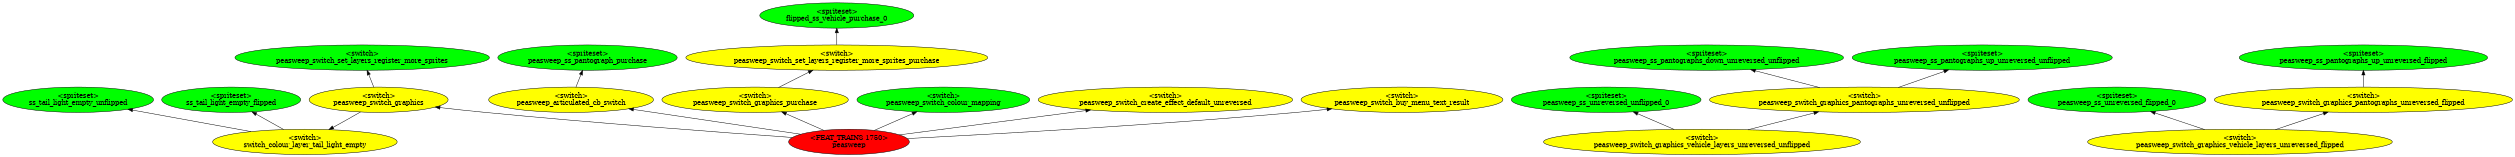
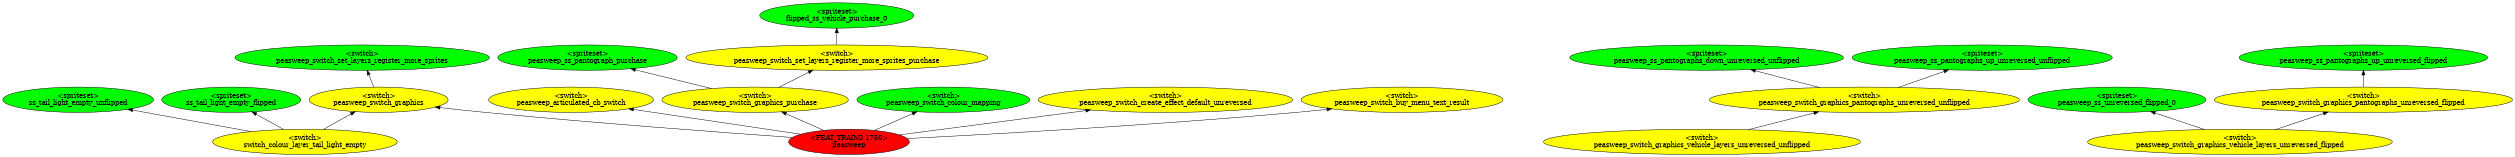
edge "<switch> peasweep_articulated_cb_switch" -> "<spriteset> peasweep_ss_pantograph_purchase": now "<switch> peasweep_switch_graphics_purchase" -> "<spriteset> peasweep_ss_pantograph_purchase"
node "<spriteset> peasweep_ss_unreversed_unflipped_0": removed
edge "<switch> peasweep_switch_graphics" -> "<switch> switch_colour_layer_tail_light_empty": reversed
